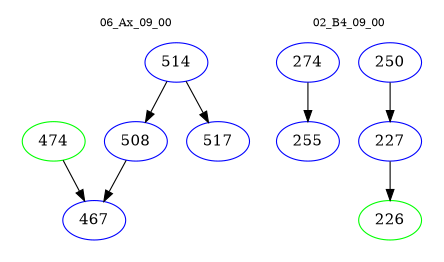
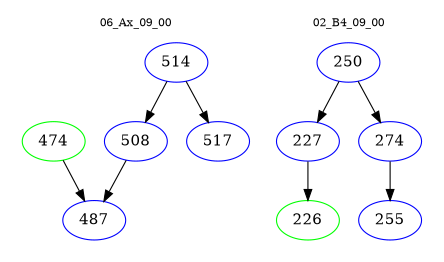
edge "250" -> "274": added
node "467": label "467" -> "487"
